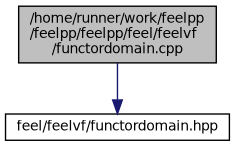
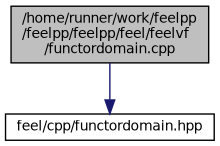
node "feel/feelvf/functordomain.hpp": label "feel/feelvf/functordomain.hpp" -> "feel/cpp/functordomain.hpp"
